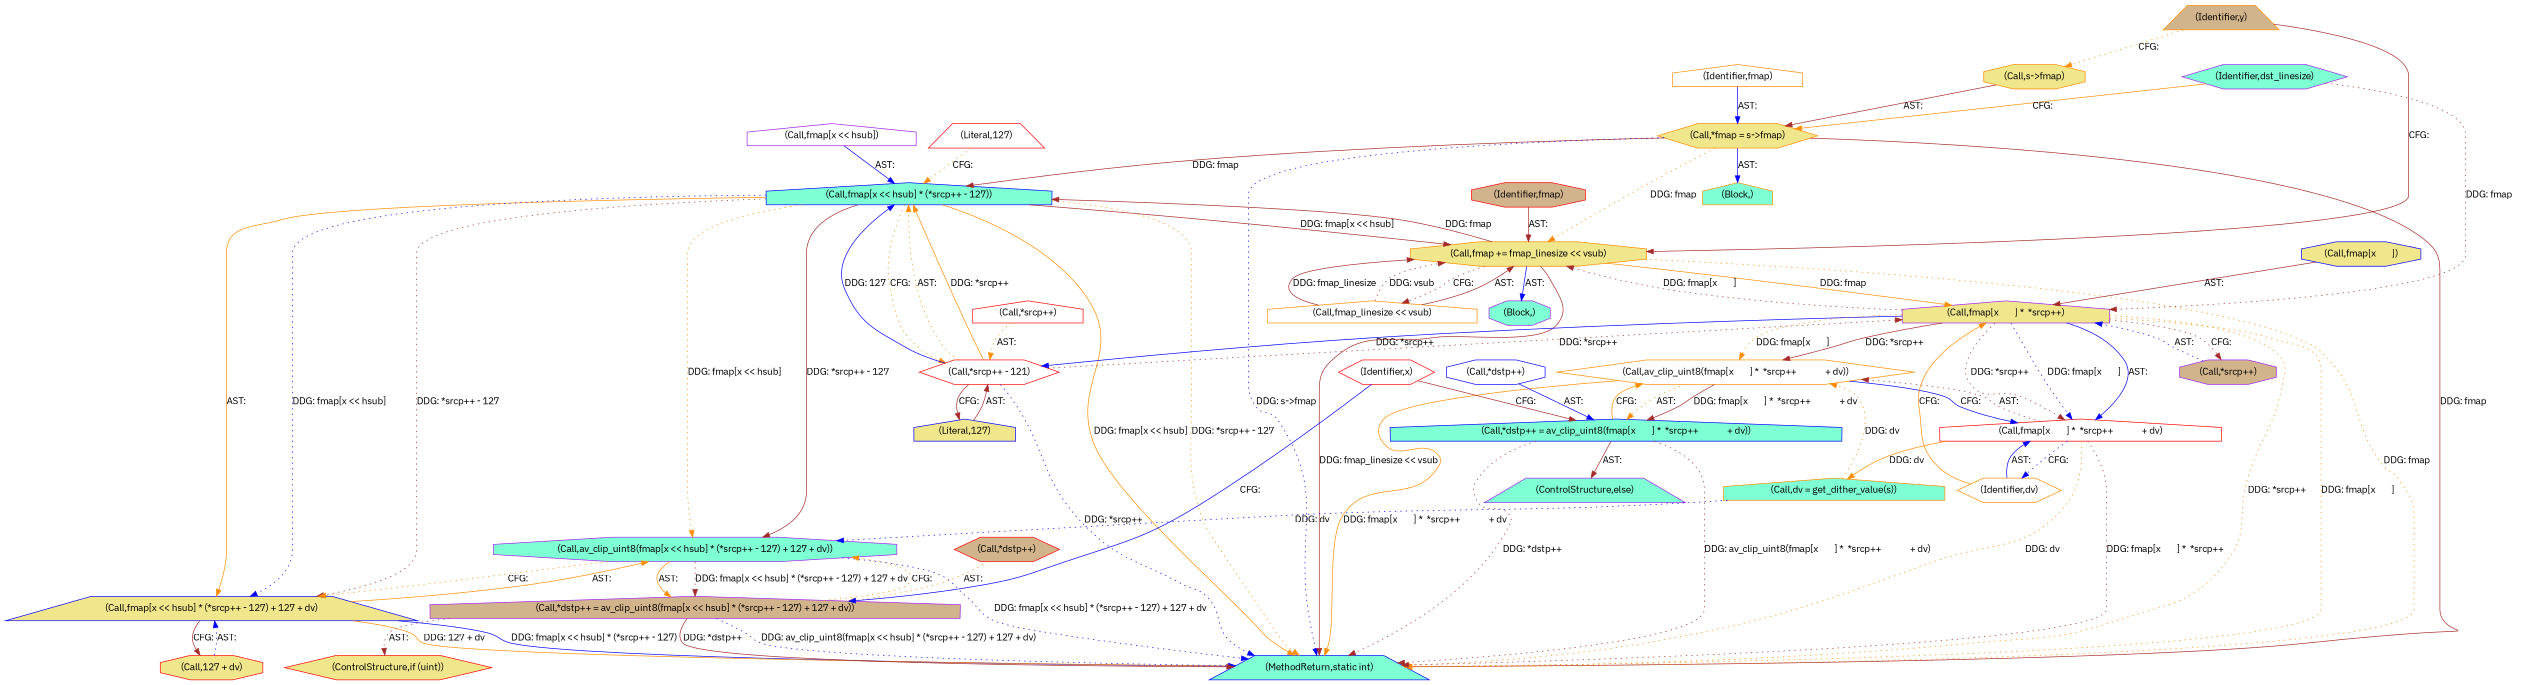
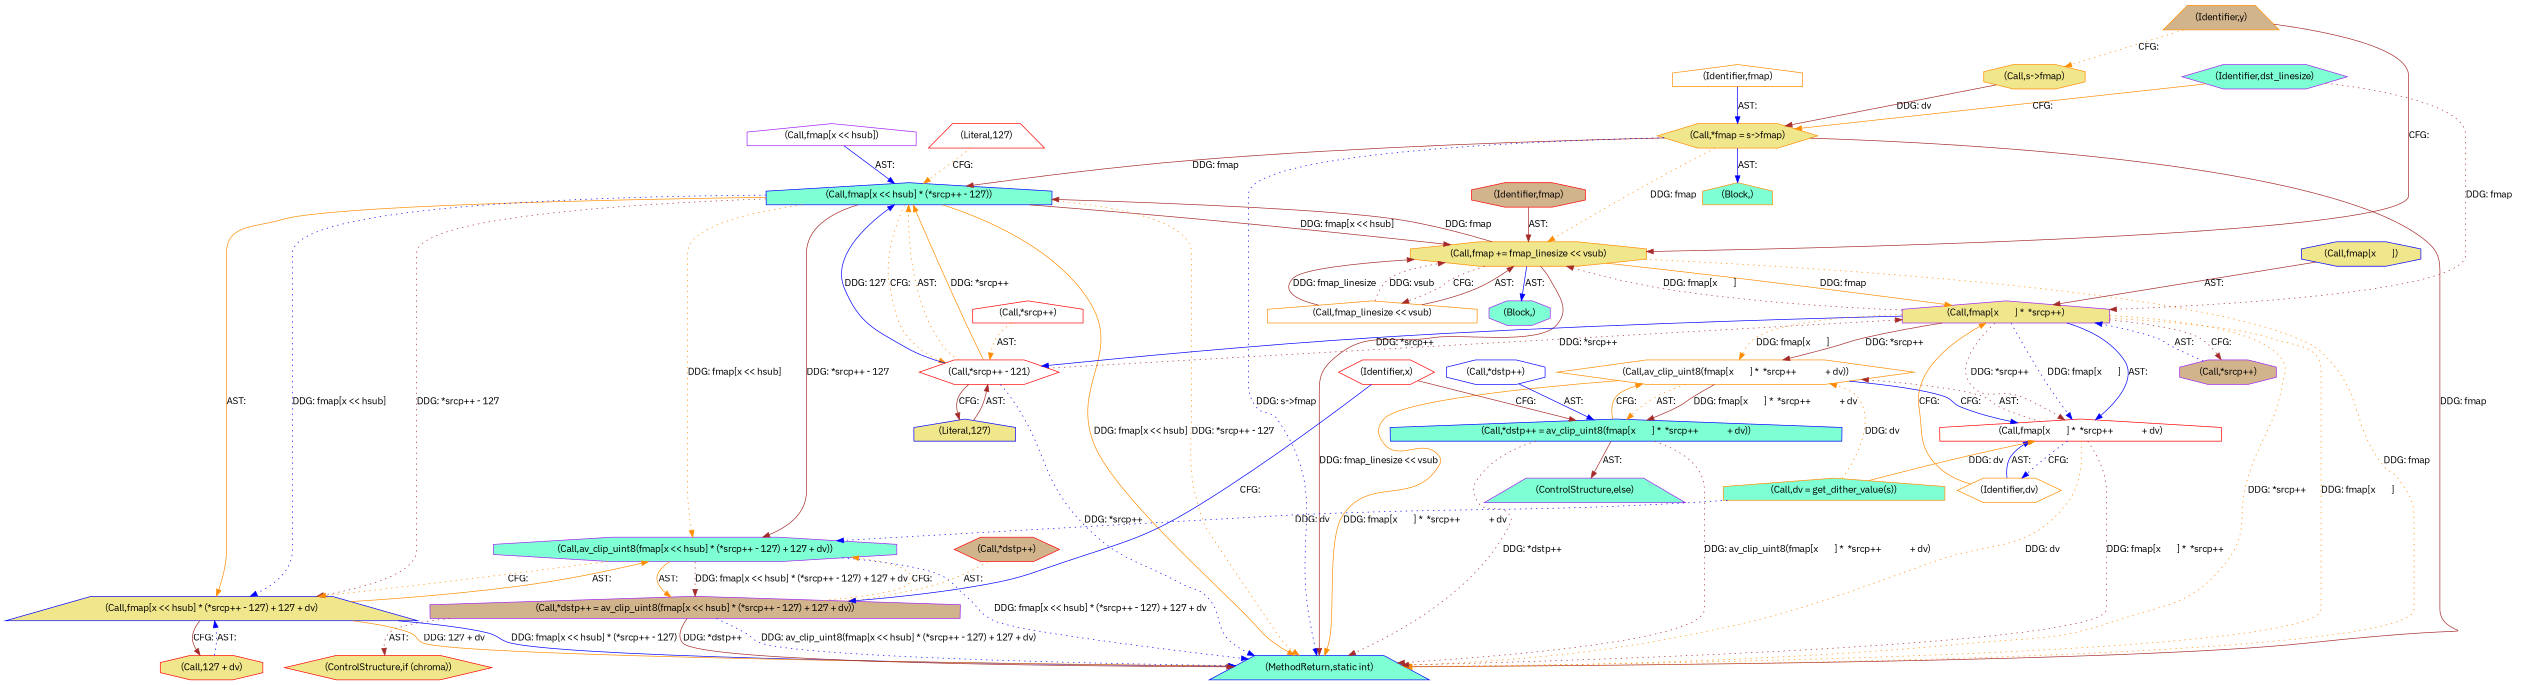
edge "(Call,s->fmap)" -> "(Call,*fmap = s->fmap)": label "AST: " -> "DDG: dv"
edge "(Call,fmap[x        ] *  *srcp++              + dv)" -> "(Call,dv = get_dither_value(s))": reversed
node "(ControlStructure,if (uint))": label "(ControlStructure,if (uint))" -> "(ControlStructure,if (chroma))"
